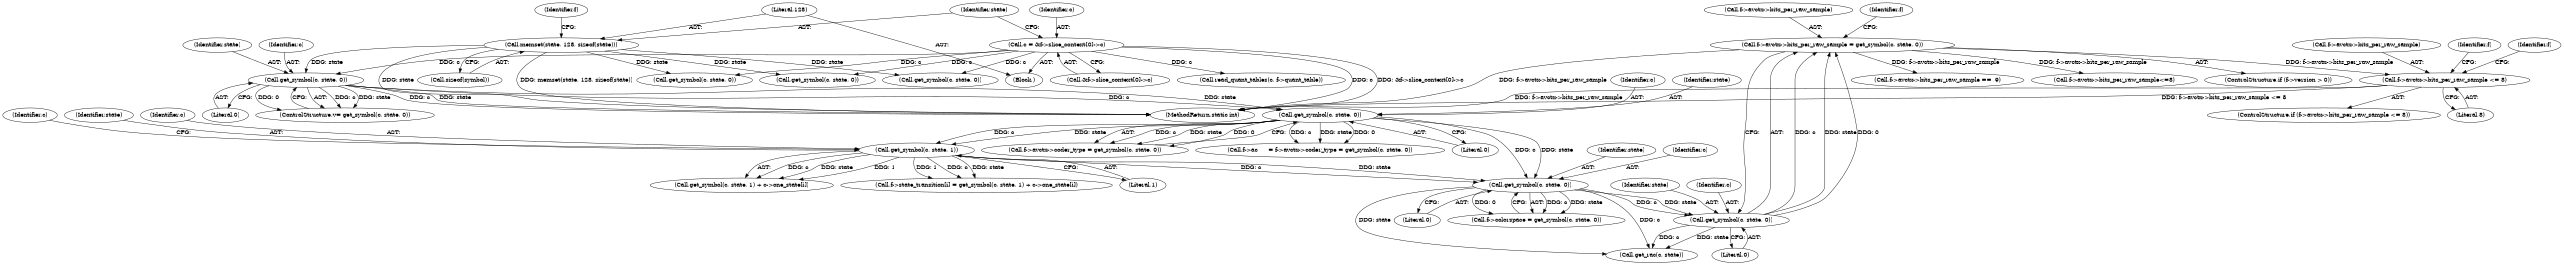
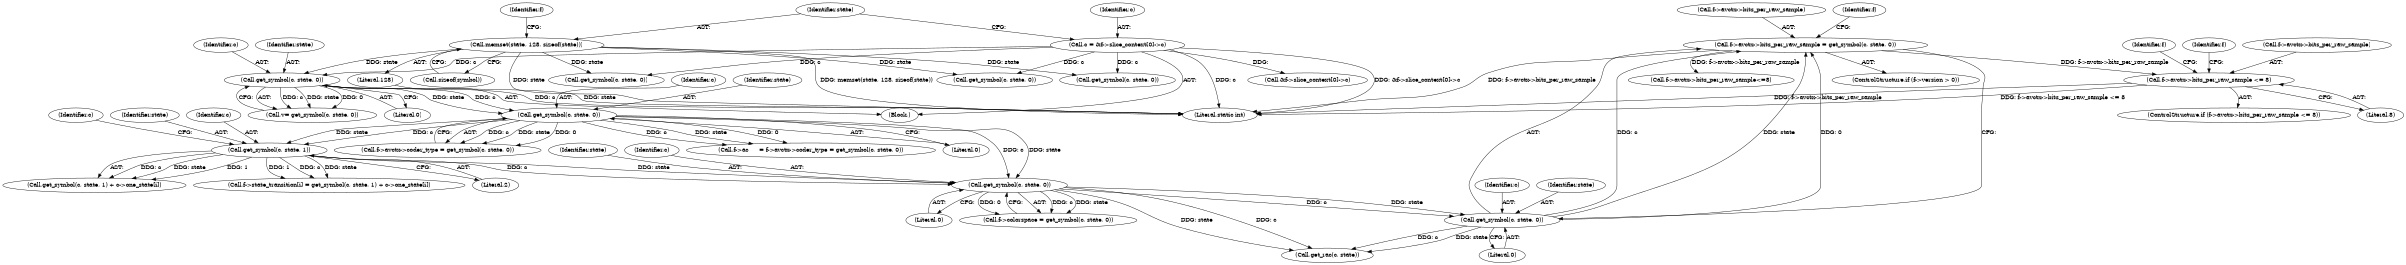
edge "(Literal,128)" -> "(Call,memset(state, 128, sizeof(state)))": reversed
edge "(Call,sizeof(symbol))" -> "(Call,memset(state, 128, sizeof(state)))": label "AST: " -> "CFG: "
edge "(Call,c = &f->slice_context[0]->c)" -> "(Call,&f->slice_context[0]->c)": label "CFG: " -> "DDG: "
edge "(Call,&f->slice_context[0]->c)" -> "(Call,c = &f->slice_context[0]->c)": removed, label "AST:"
node "(Call,read_quant_tables(c, f->quant_table))": removed
node "(Call,f->avctx->bits_per_raw_sample ==  9)": removed
node "(ControlStructure,v= get_symbol(c, state, 0))": label "(ControlStructure,v= get_symbol(c, state, 0))" -> "(Call,v= get_symbol(c, state, 0))"
node "(MethodReturn,static int)": label "(MethodReturn,static int)" -> "(Literal,static int)"
node "(Literal,1)": label "(Literal,1)" -> "(Literal,2)"
